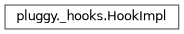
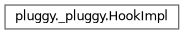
node "pluggy._hooks.HookImpl": label "pluggy._hooks.HookImpl" -> "pluggy._pluggy.HookImpl"
